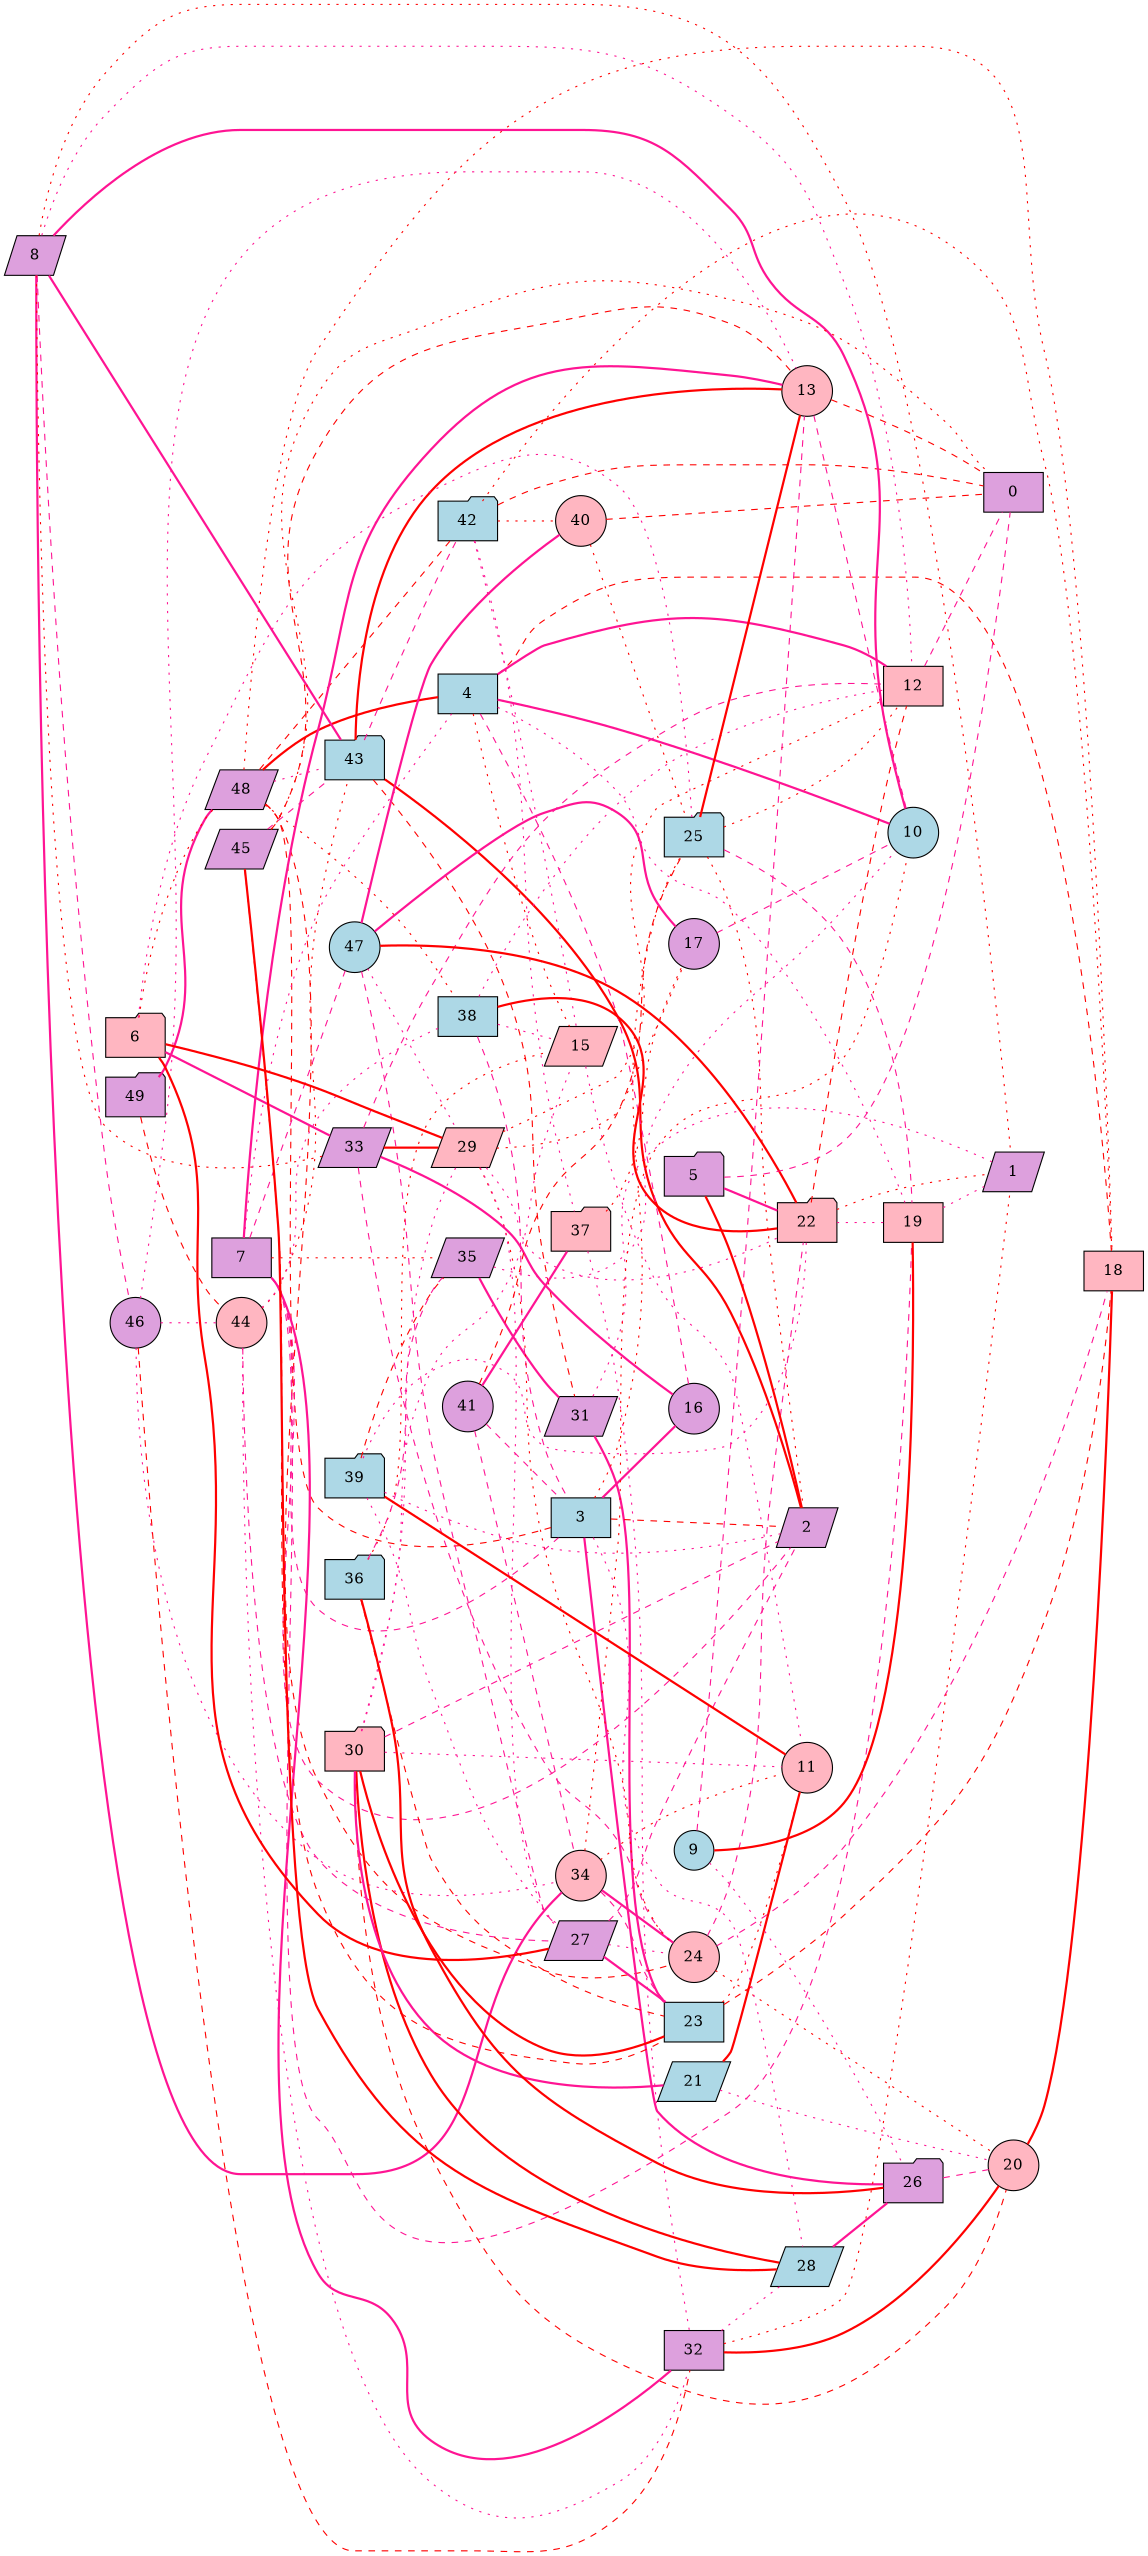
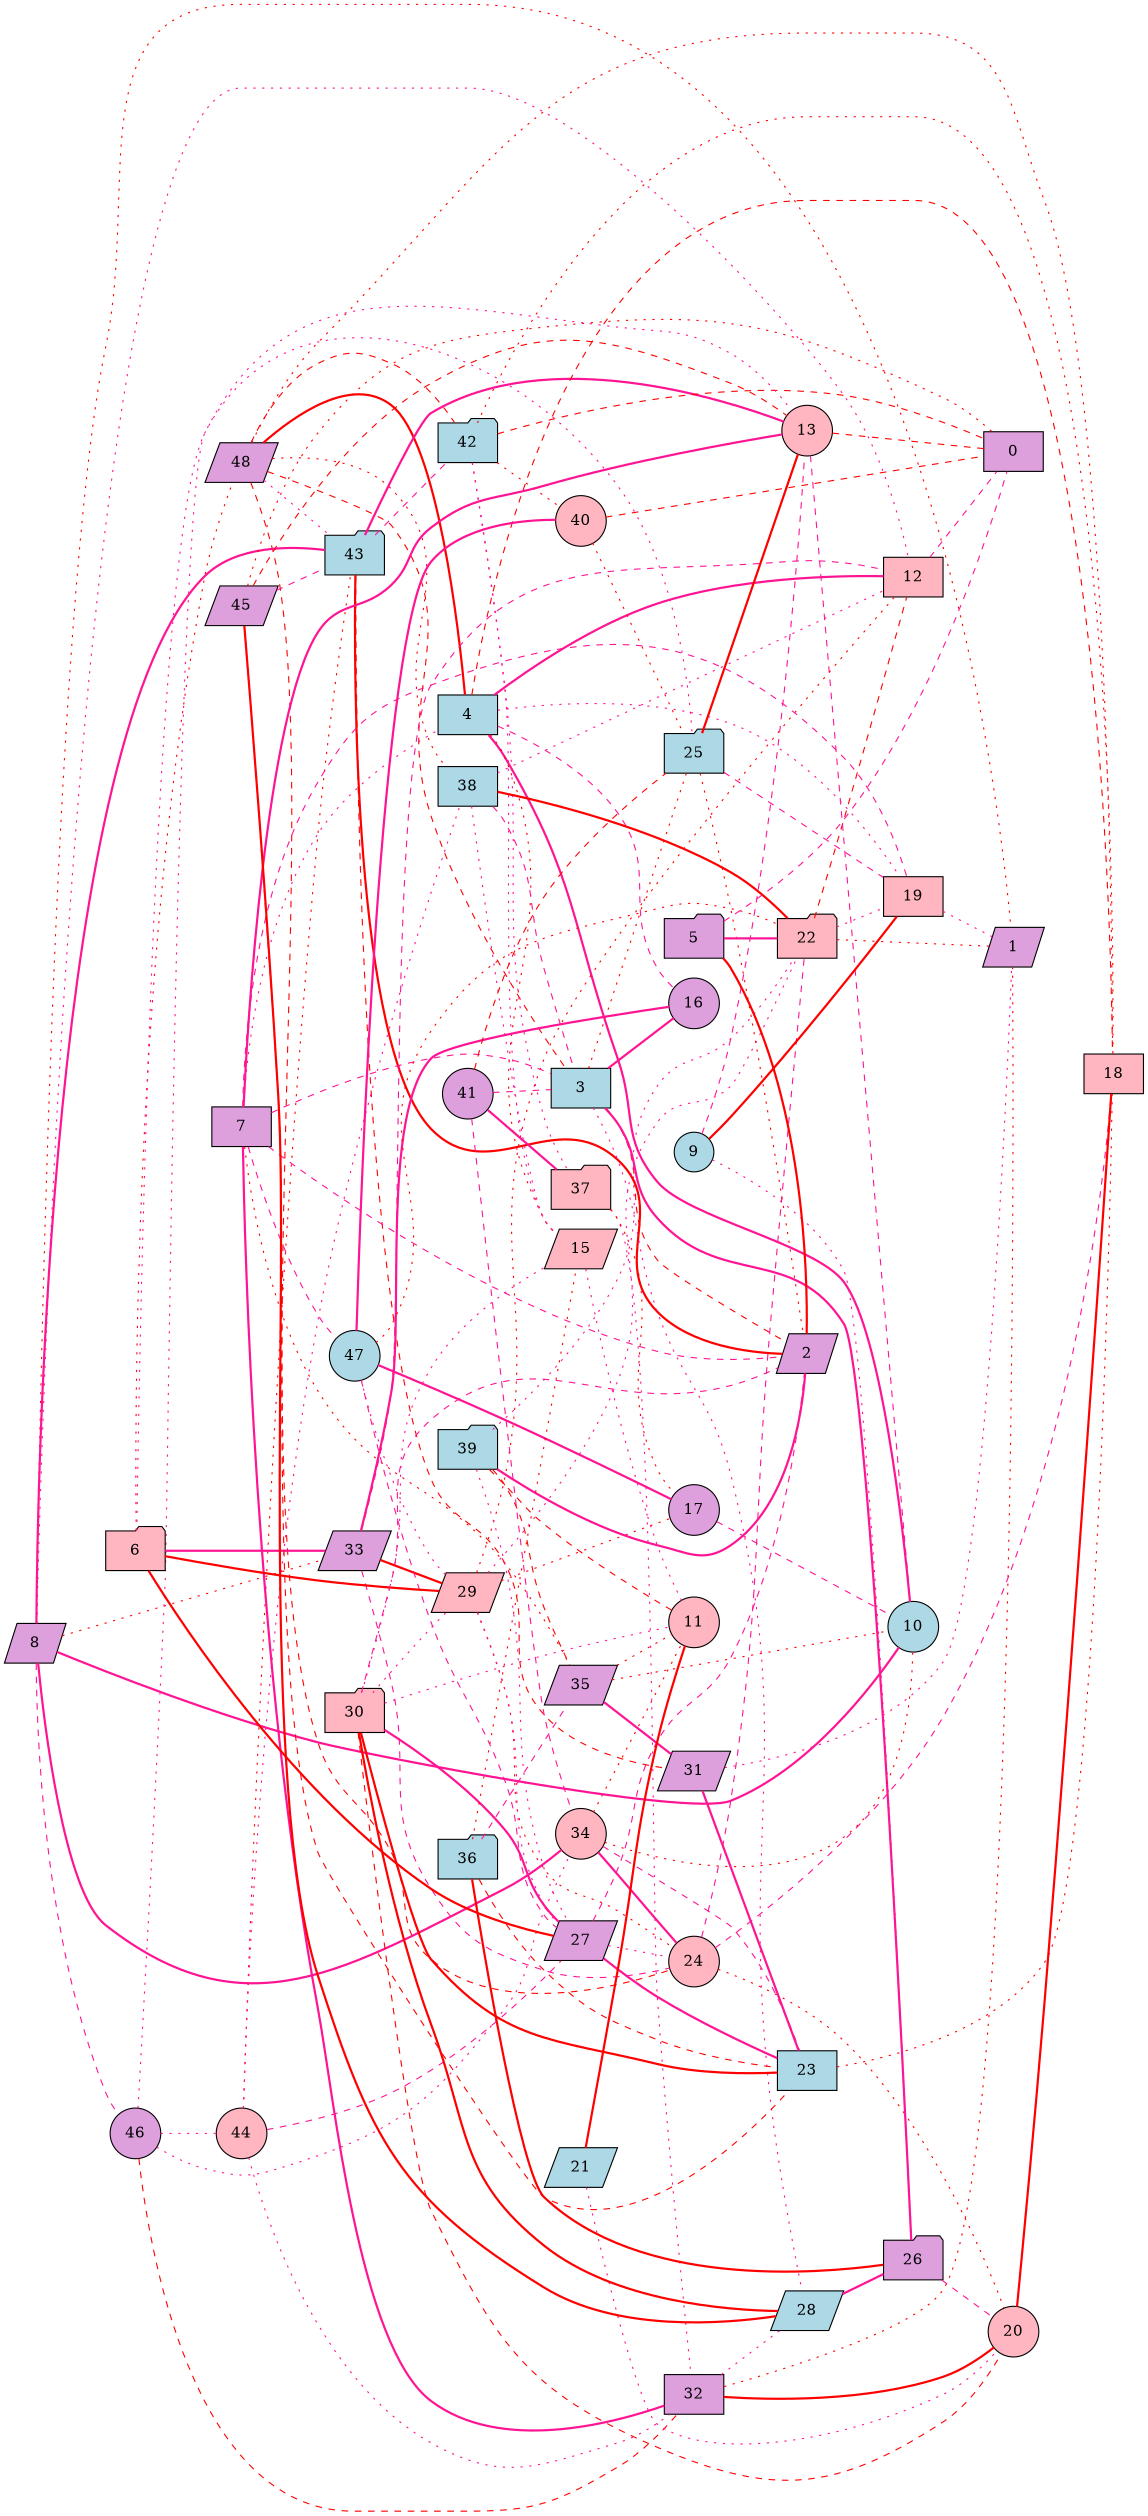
edge "13" -- "43": color red -> deeppink
edge "12" -- "25": removed
edge "47" -- "22": style bold -> dotted
edge "10" -- "35": color deeppink -> red
node "49": removed
edge "39" -- "2": style dotted -> bold
edge "39" -- "11": style bold -> dashed
edge "18" -- "23": style dashed -> dotted
edge "11" -- "23": now "11" -- "35"
edge "30" -- "21": now "30" -- "27"
